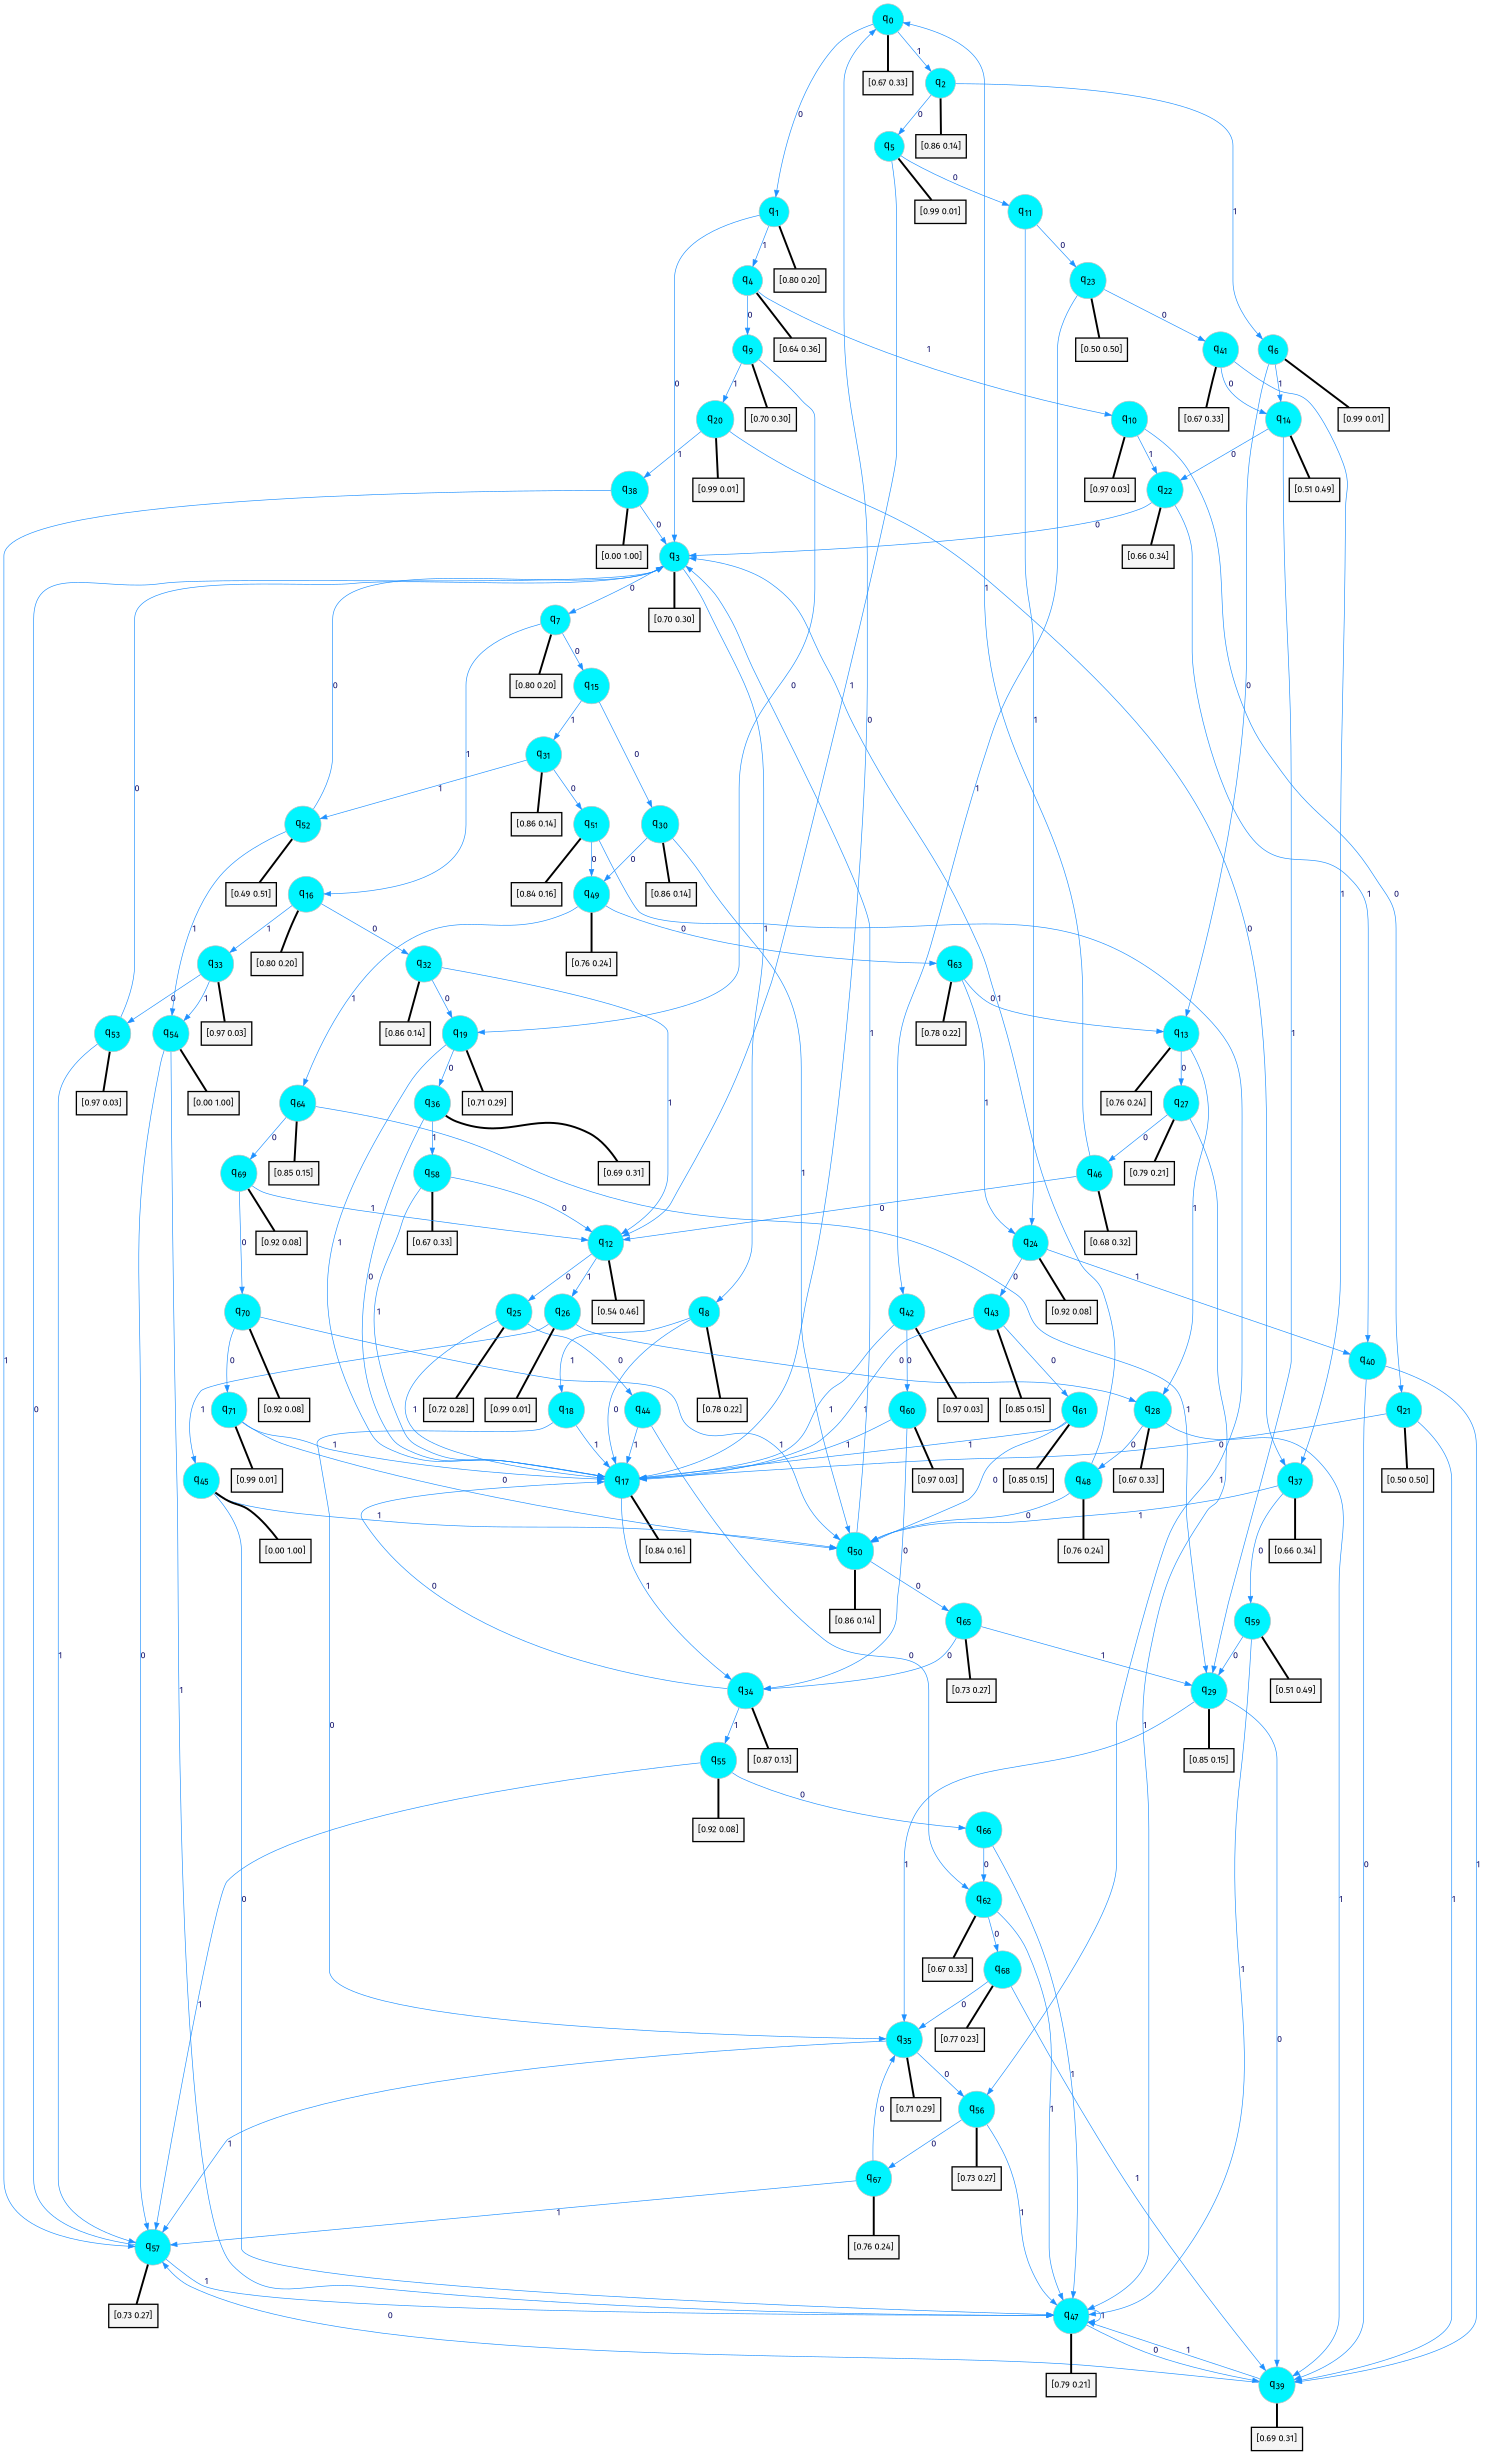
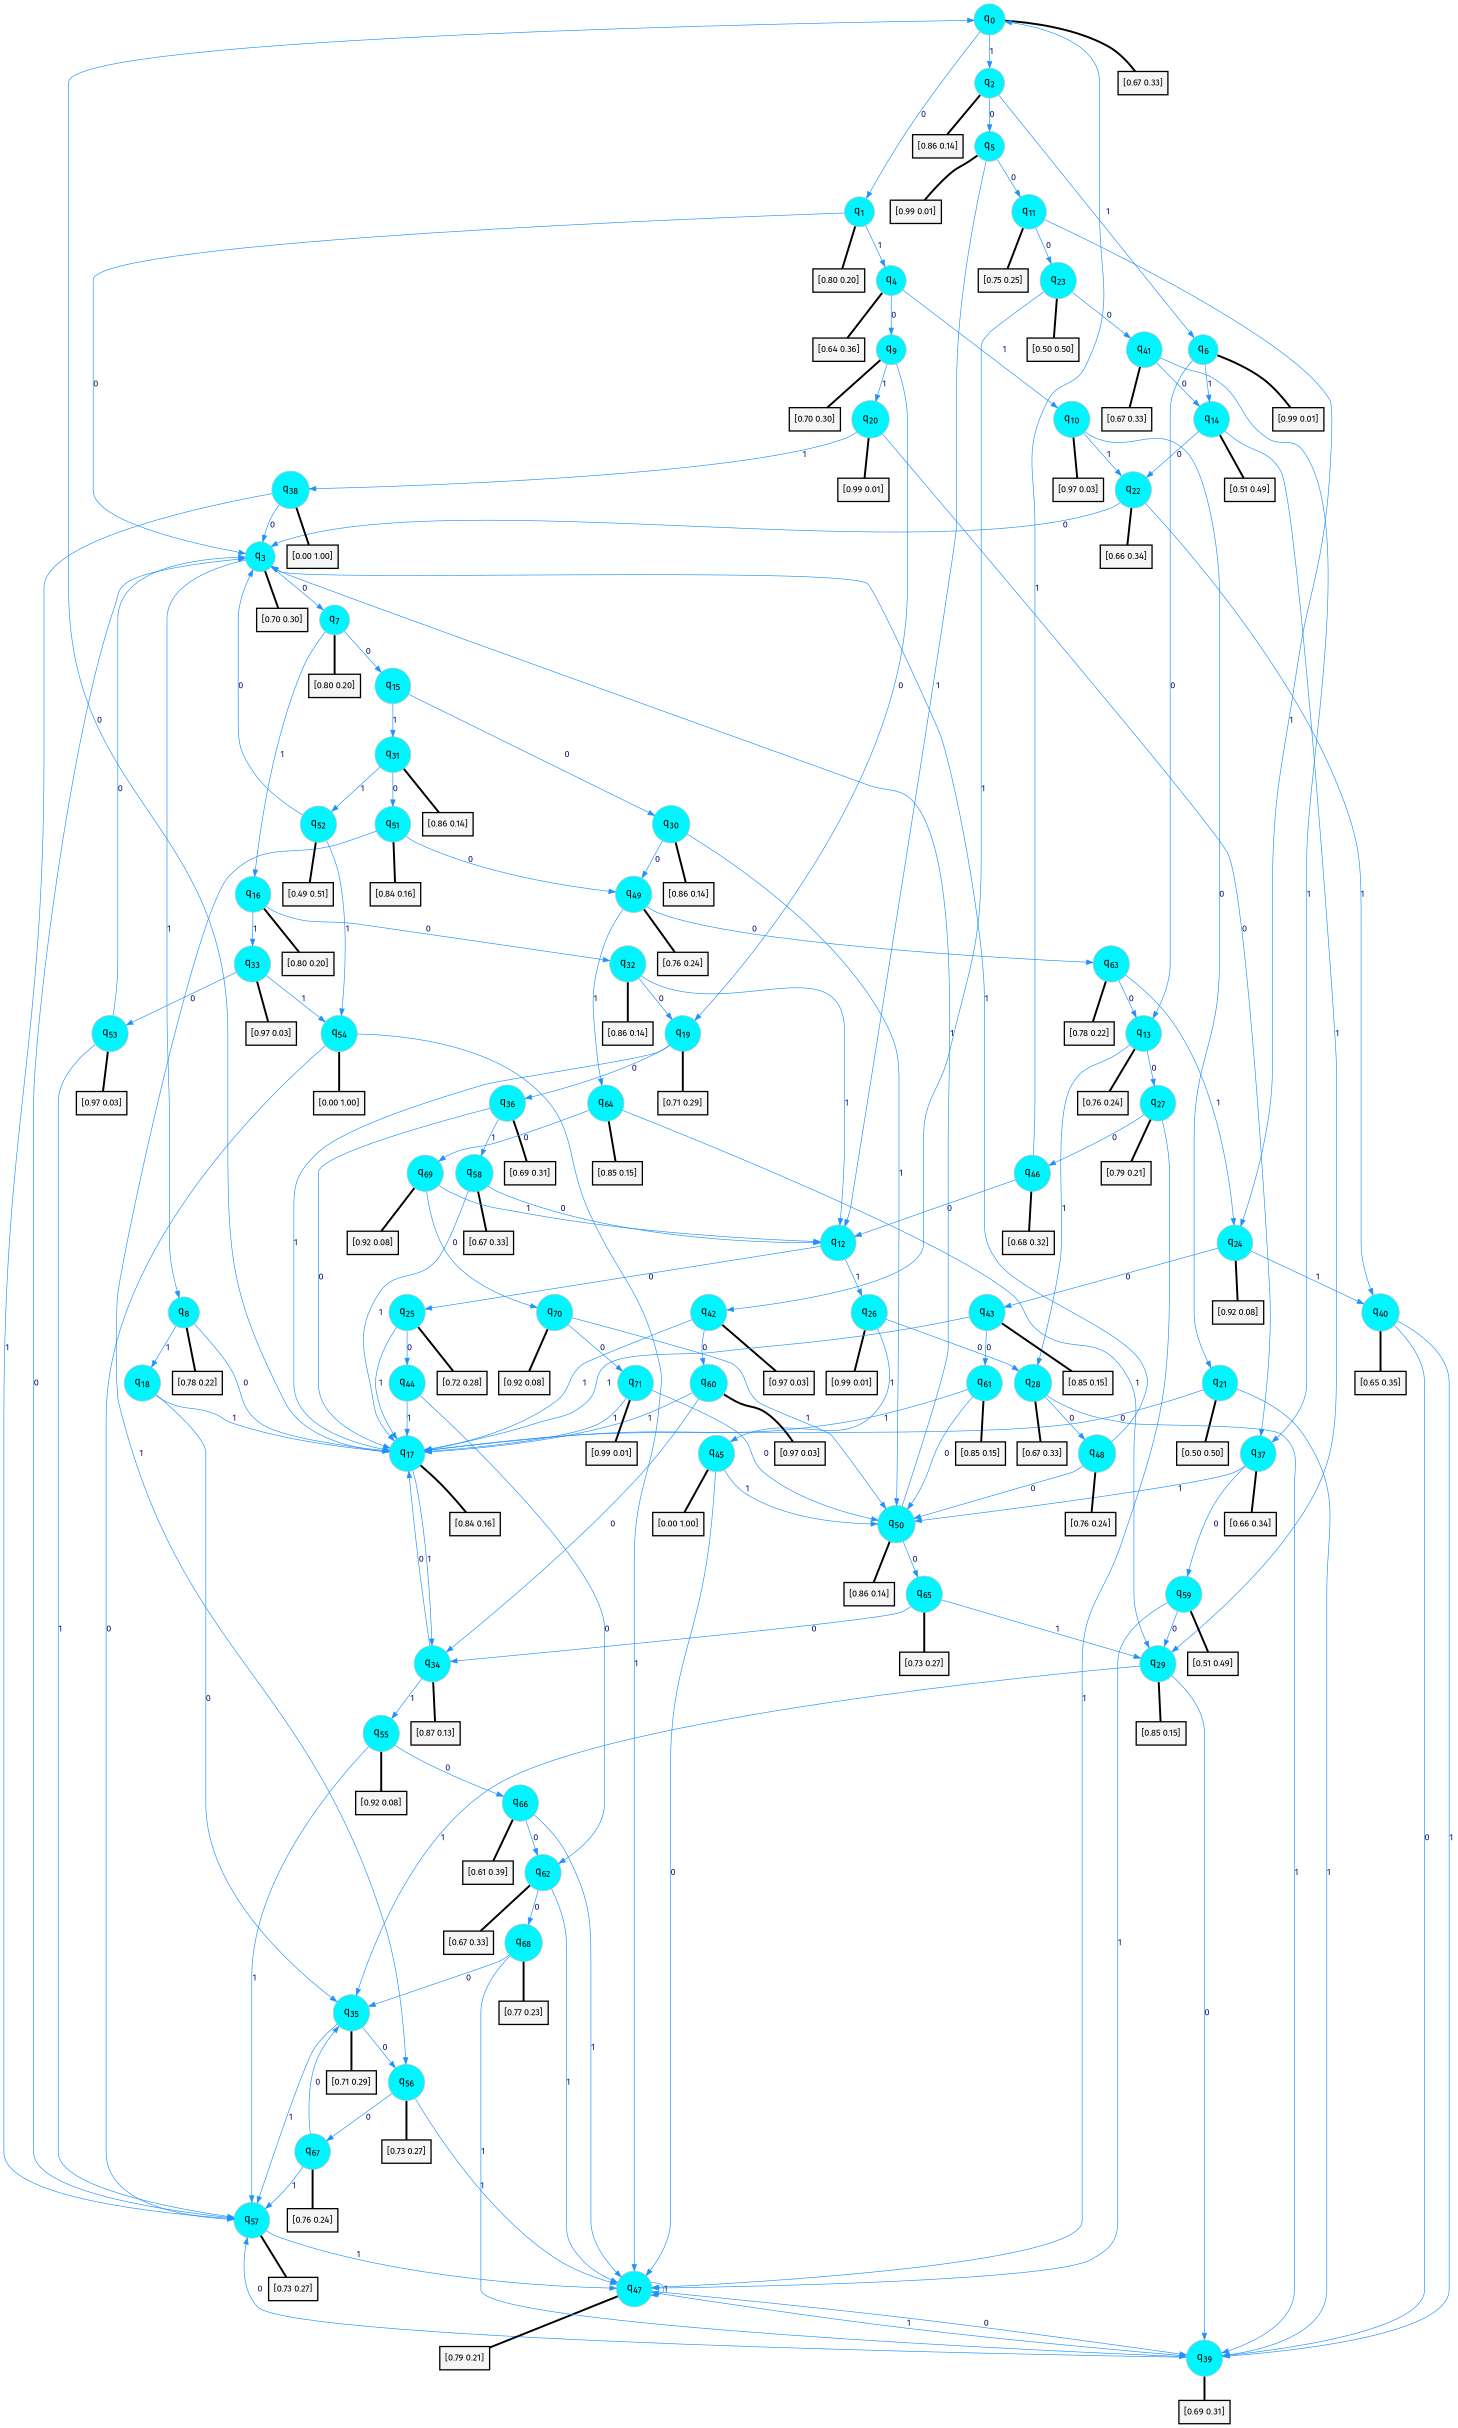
node "[0.75 0.25]": added
node "[0.54 0.46]": removed
node "[0.65 0.35]": added
node "[0.61 0.39]": added
